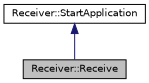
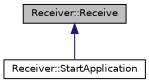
edge "Receiver::Receive" -> "Receiver::StartApplication": reversed
